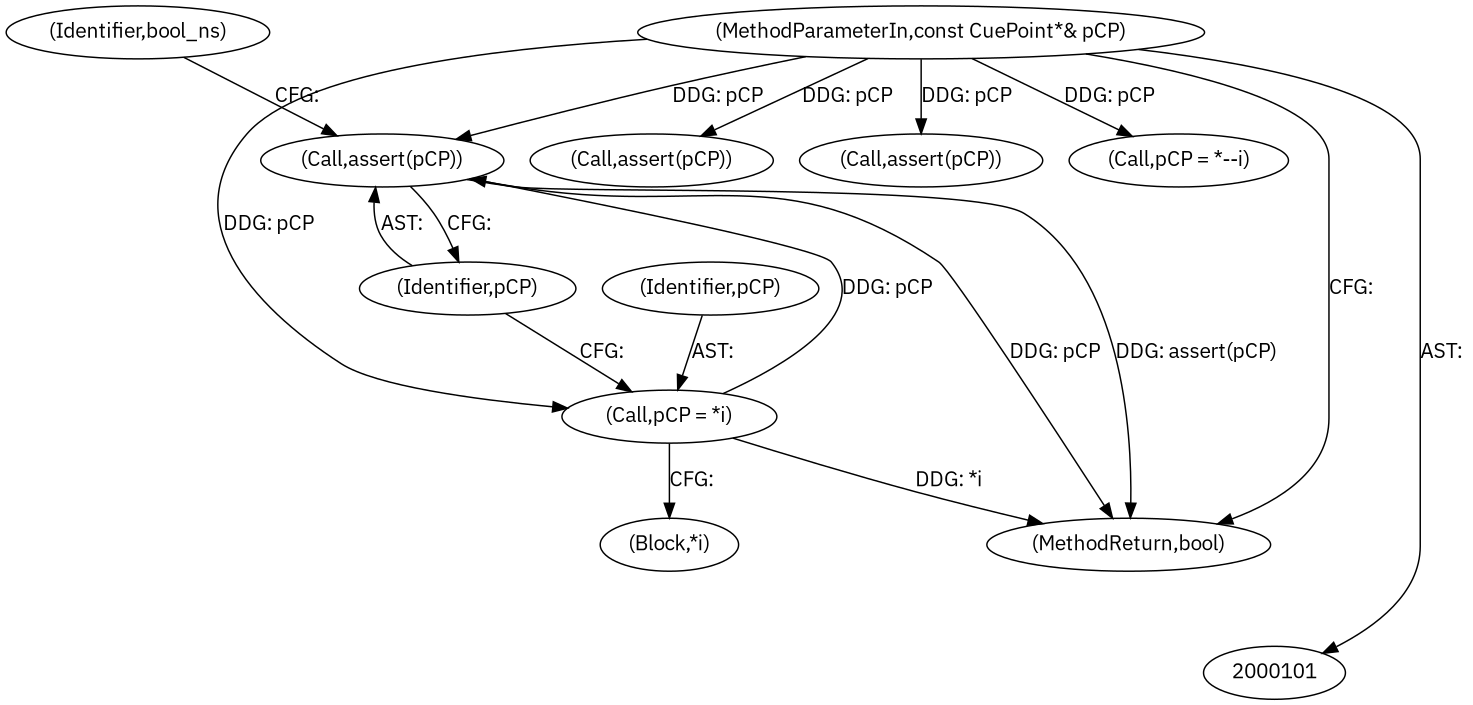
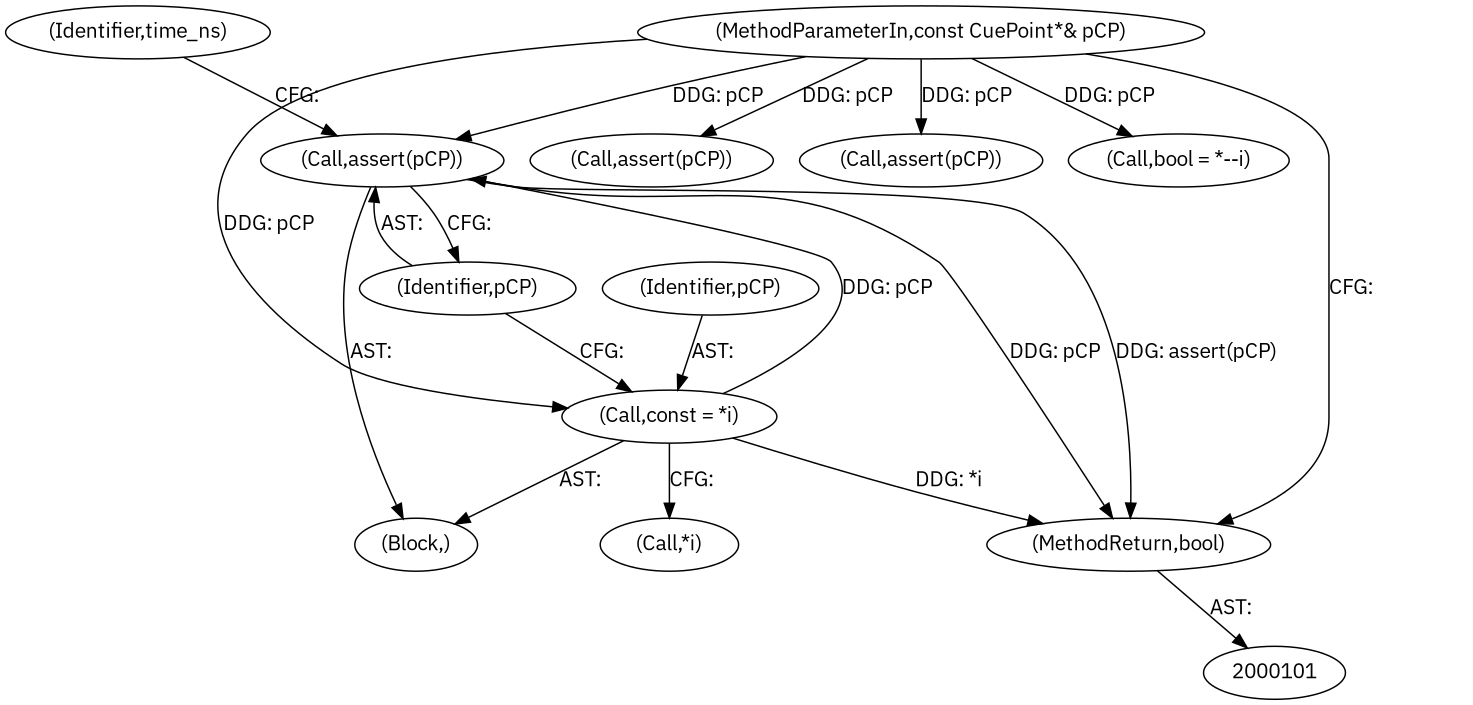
node "(Identifier,bool_ns)": label "(Identifier,bool_ns)" -> "(Identifier,time_ns)"
node "(Call,pCP = *--i)": label "(Call,pCP = *--i)" -> "(Call,bool = *--i)"
edge "(MethodParameterIn,const CuePoint*& pCP)" -> "2000101": now "(MethodReturn,bool)" -> "2000101"
node "(Call,pCP = *i)": label "(Call,pCP = *i)" -> "(Call,const = *i)"
node "(Block,)": added
node "(Block,*i)": label "(Block,*i)" -> "(Call,*i)"
